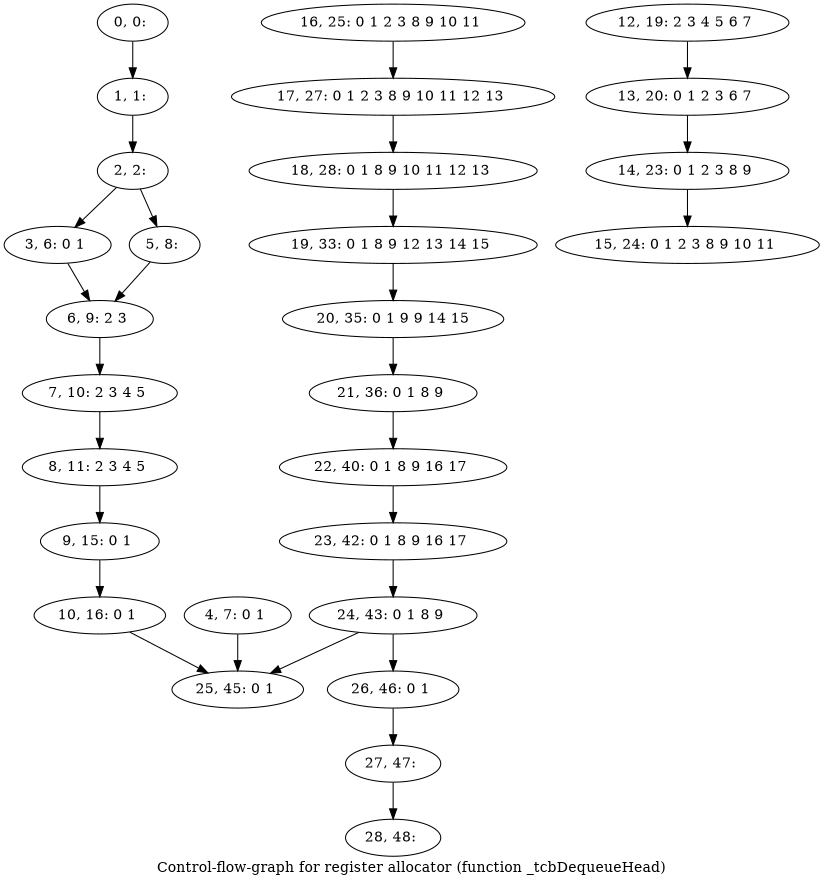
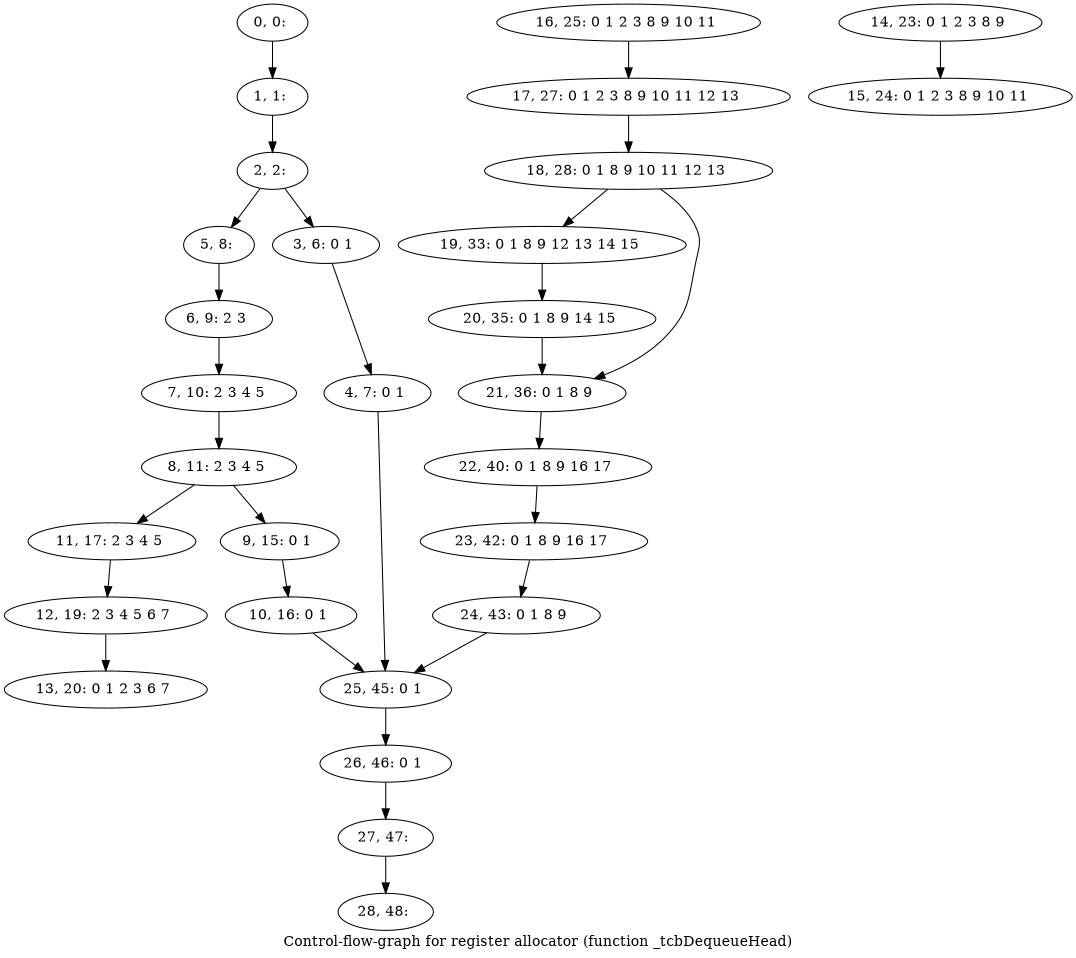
edge "13, 20: 0 1 2 3 6 7" -> "14, 23: 0 1 2 3 8 9": removed
edge "3, 6: 0 1" -> "6, 9: 2 3": now "3, 6: 0 1" -> "4, 7: 0 1"
edge "18, 28: 0 1 8 9 10 11 12 13" -> "21, 36: 0 1 8 9": added
node "20, 35: 0 1 9 9 14 15": label "20, 35: 0 1 9 9 14 15" -> "20, 35: 0 1 8 9 14 15"
node "11, 17: 2 3 4 5": added
edge "24, 43: 0 1 8 9" -> "26, 46: 0 1": now "25, 45: 0 1" -> "26, 46: 0 1"
